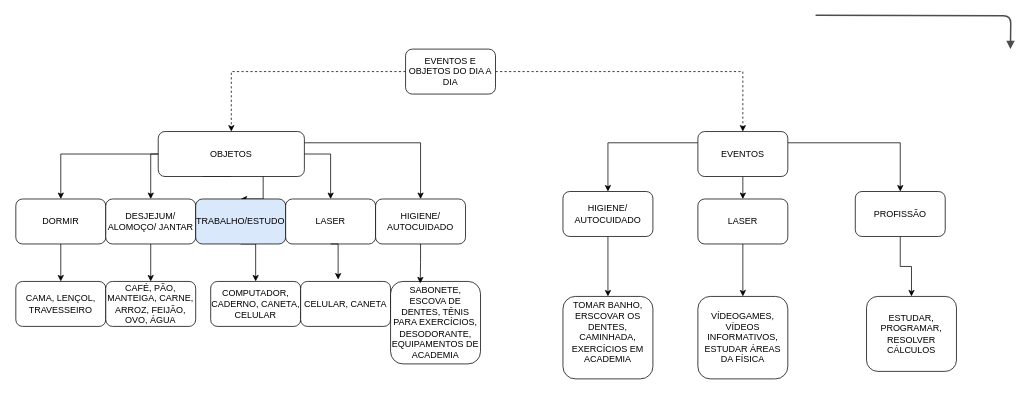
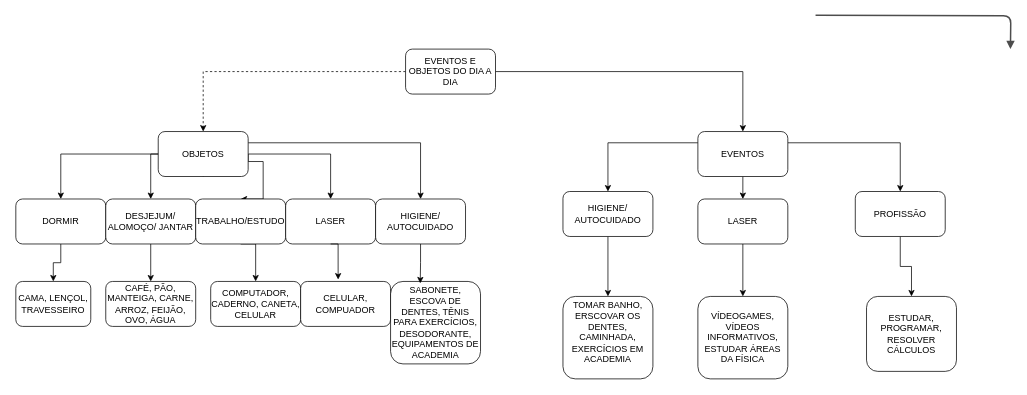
edge "EVENTOS E OBJETOS DO DIA A DIA" -> "EVENTOS": style dashed -> solid
node "OBJETOS": size 146x45 -> 90x45
node "TRABALHO/ESTUDO": fillcolor #dae8fc -> #ffffff
node "CAMA, LENÇOL, TRAVESSEIRO": size 90x45 -> 75x45
node "CELULAR, CANETA": label "CELULAR, CANETA" -> "CELULAR, COMPUADOR"
